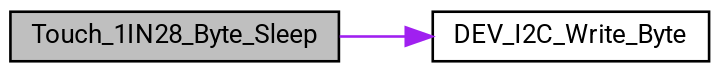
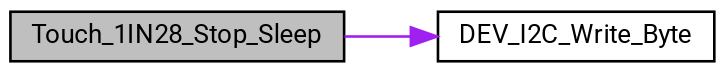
node "Touch_1IN28_Byte_Sleep": label "Touch_1IN28_Byte_Sleep" -> "Touch_1IN28_Stop_Sleep"
